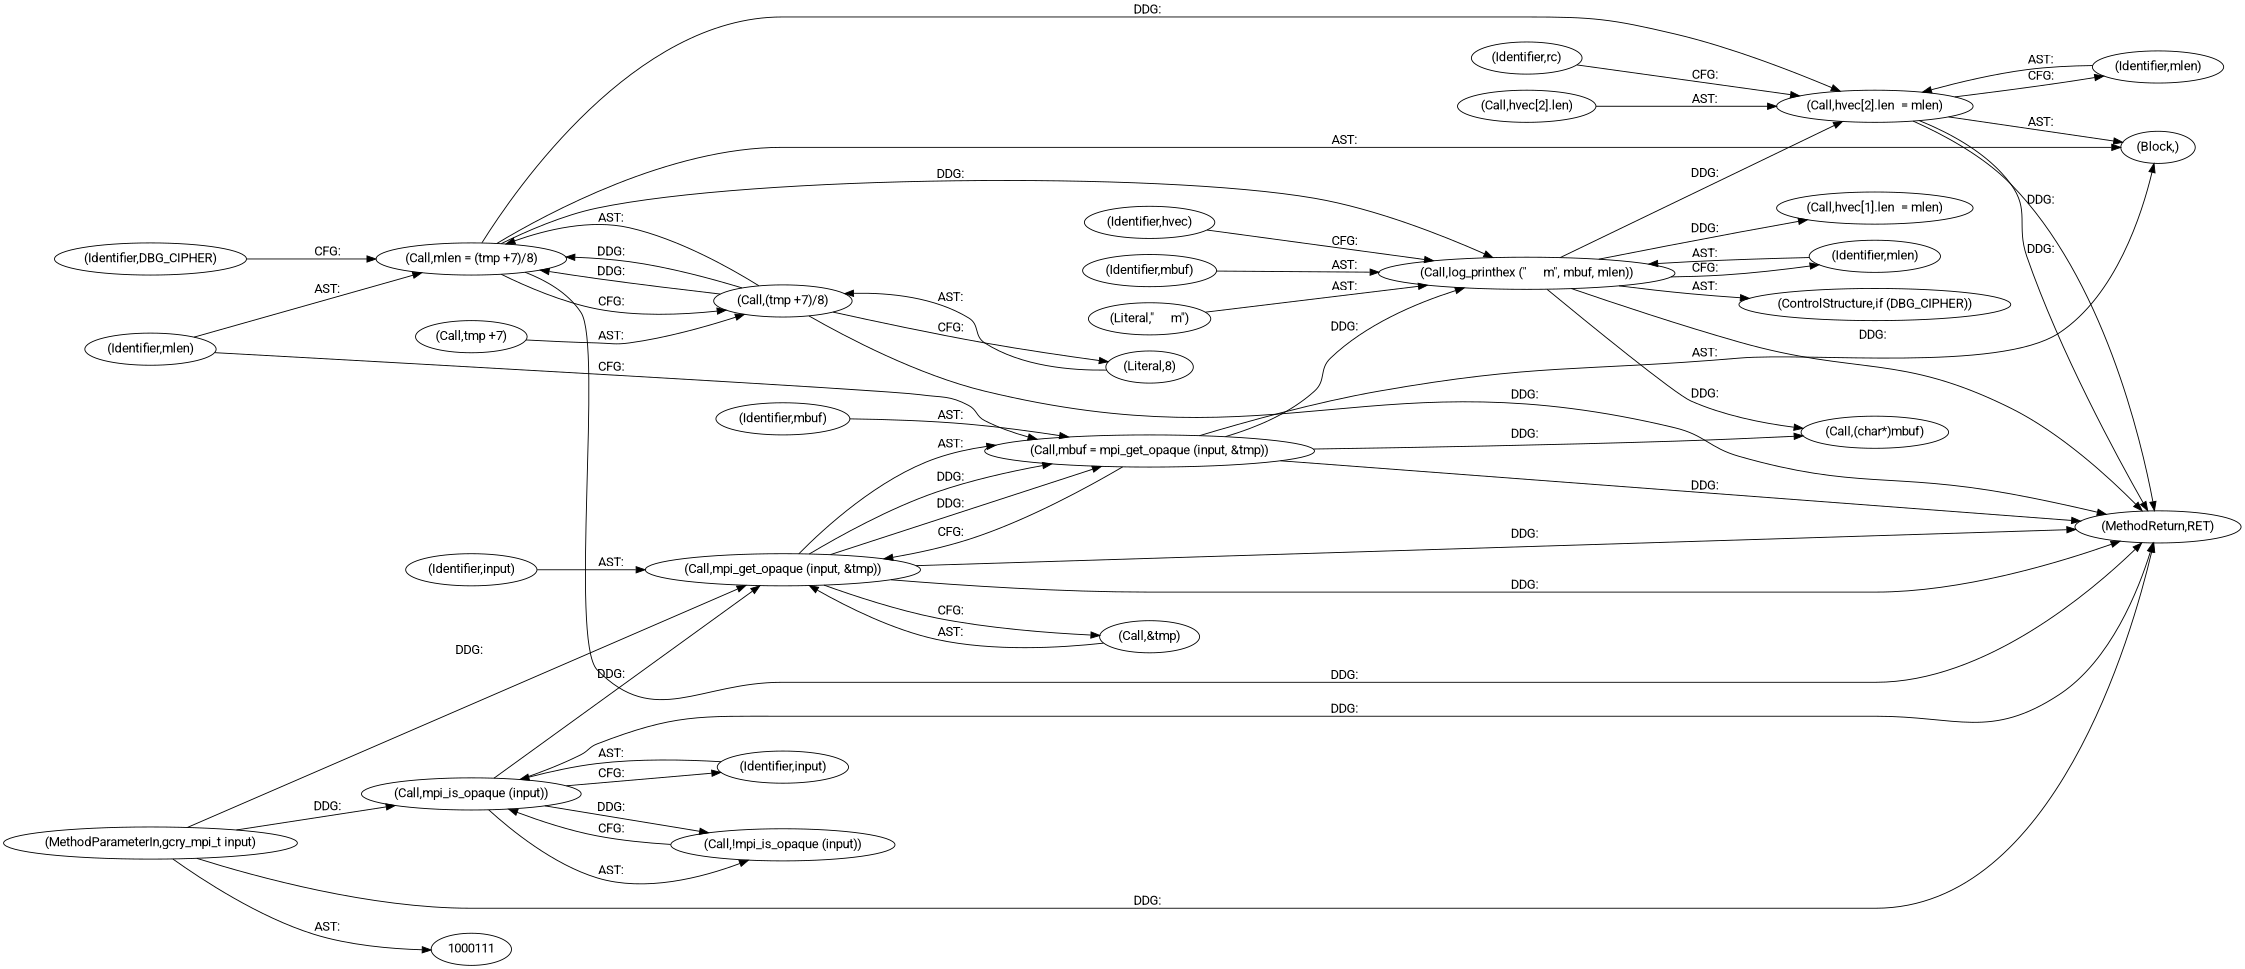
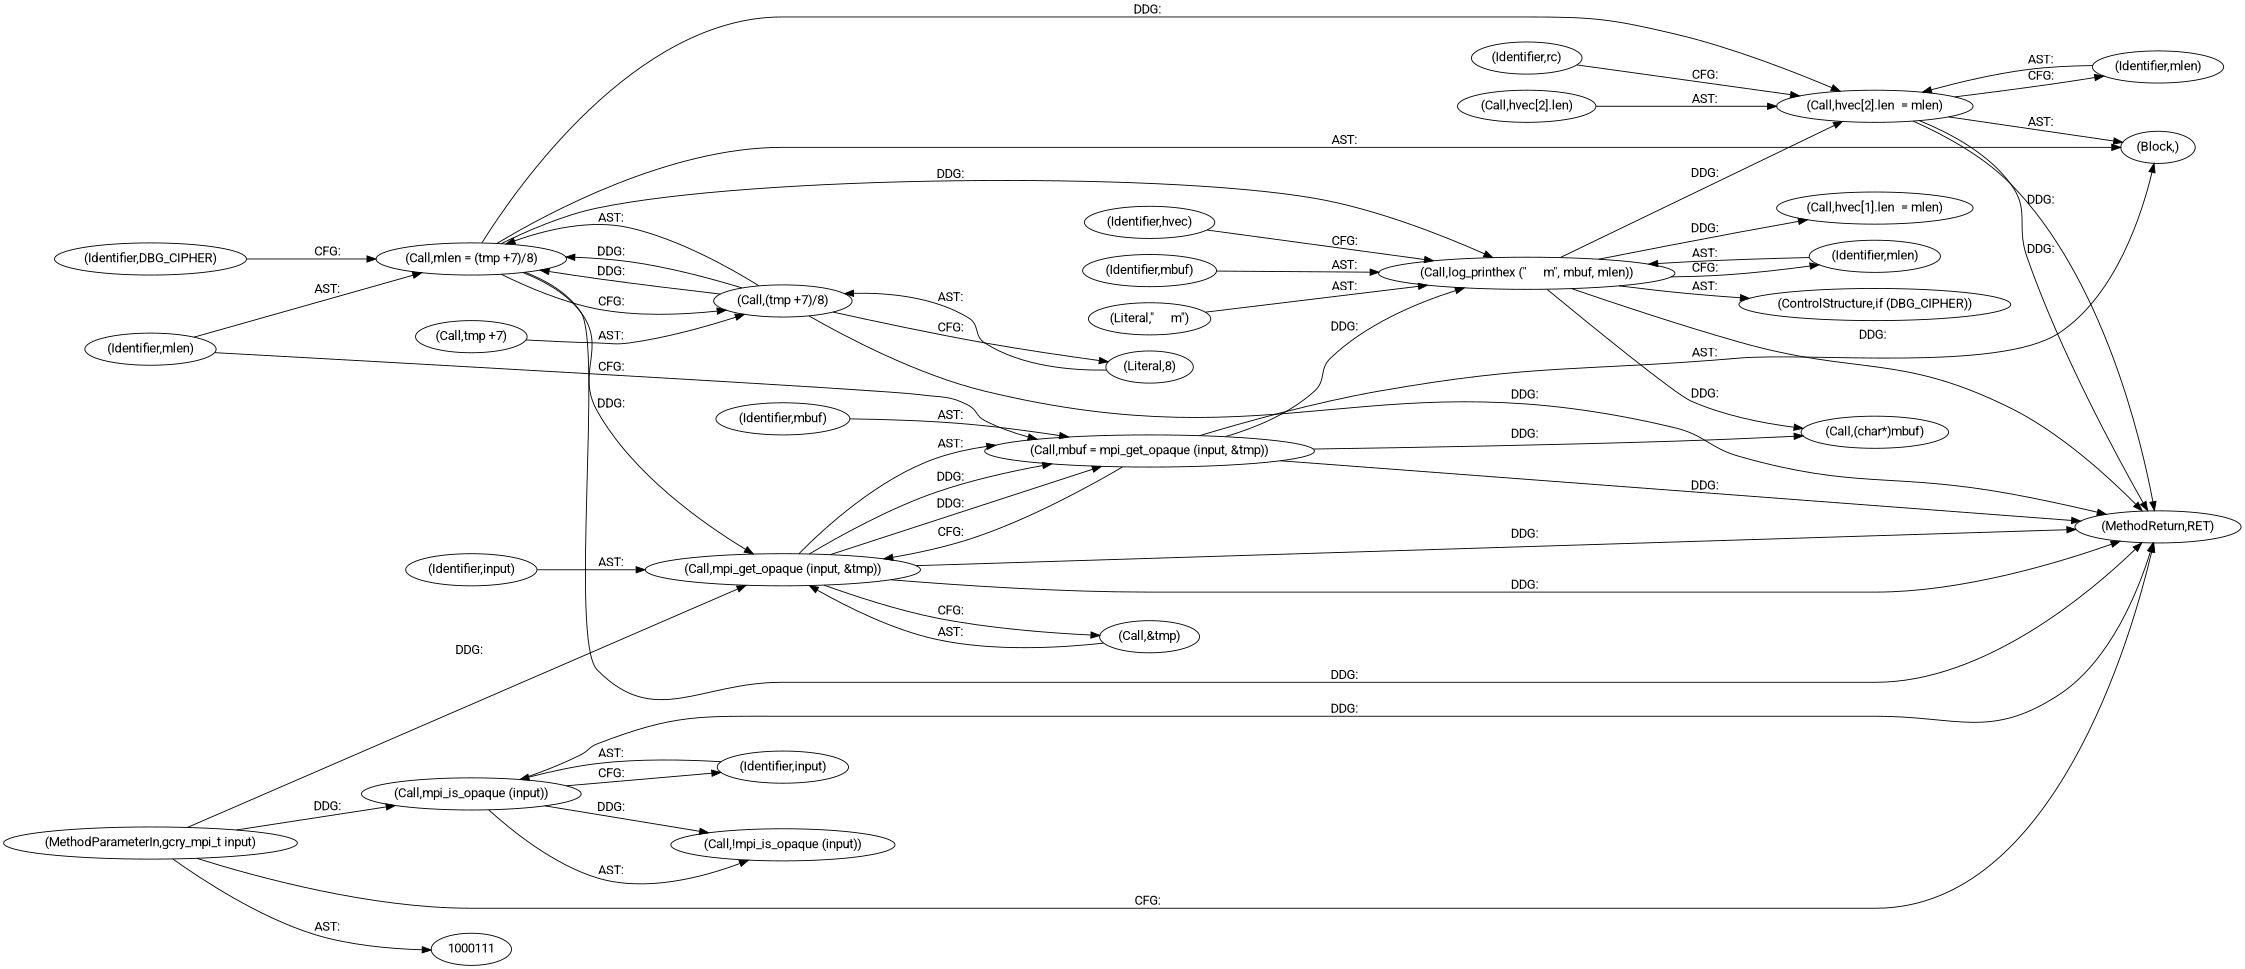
edge "(Call,mpi_is_opaque (input))" -> "(Call,mpi_get_opaque (input, &tmp))": now "(Call,mlen = (tmp +7)/8)" -> "(Call,mpi_get_opaque (input, &tmp))"
edge "(Call,!mpi_is_opaque (input))" -> "(Call,mpi_is_opaque (input))": removed, label "CFG:"
edge "(MethodParameterIn,gcry_mpi_t input)" -> "(MethodReturn,RET)": label "DDG: " -> "CFG: "
